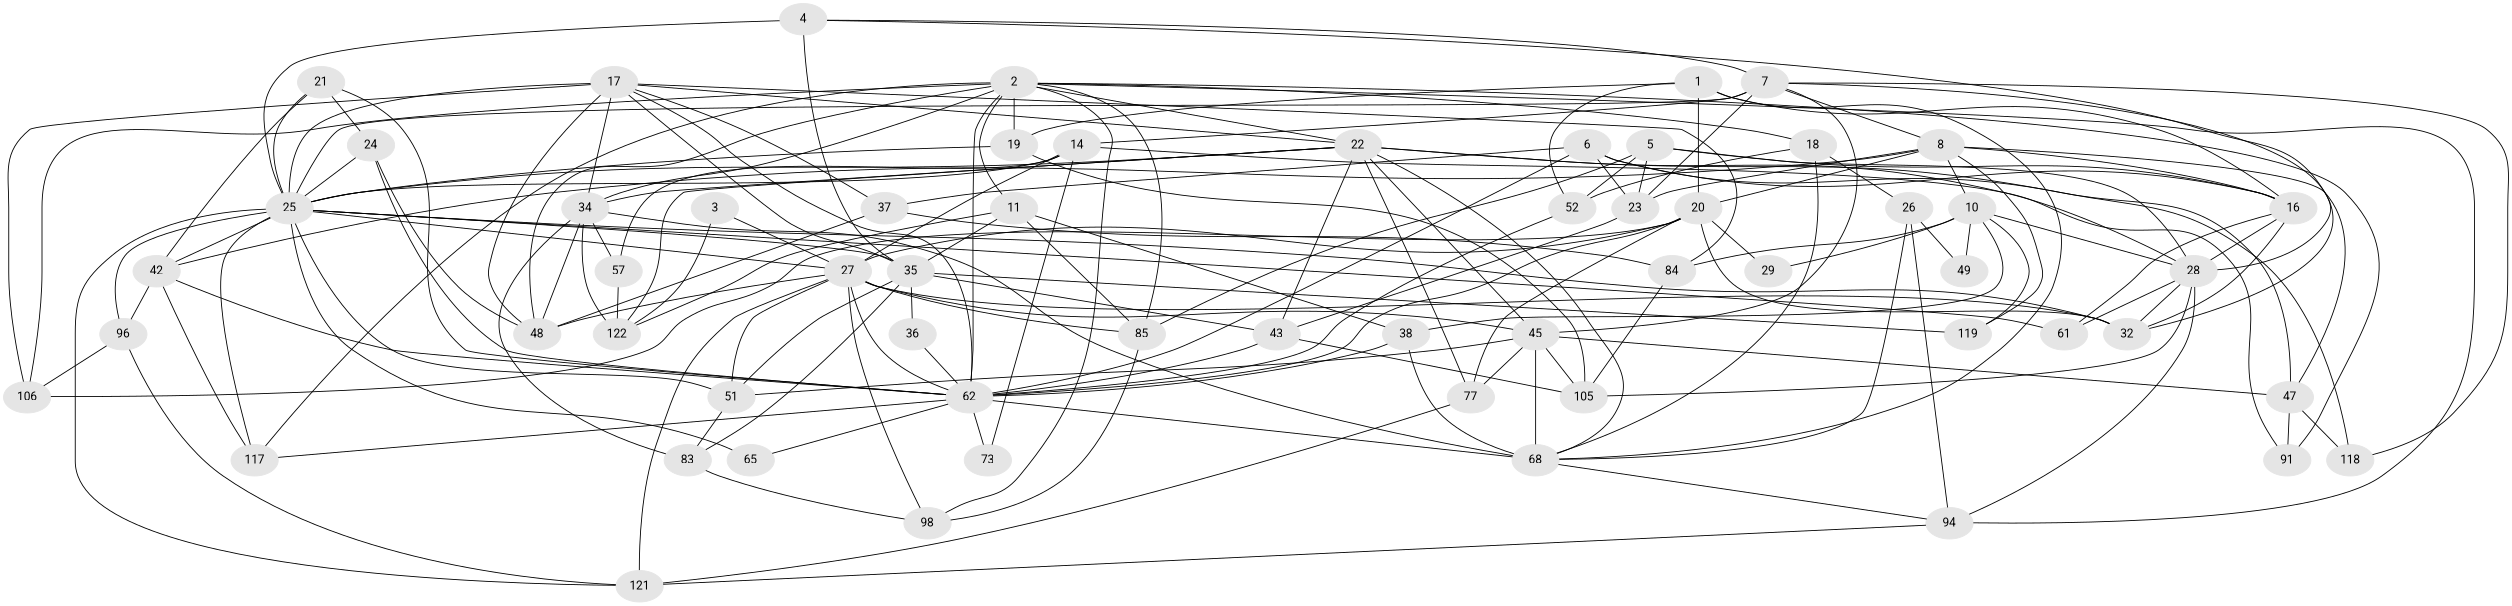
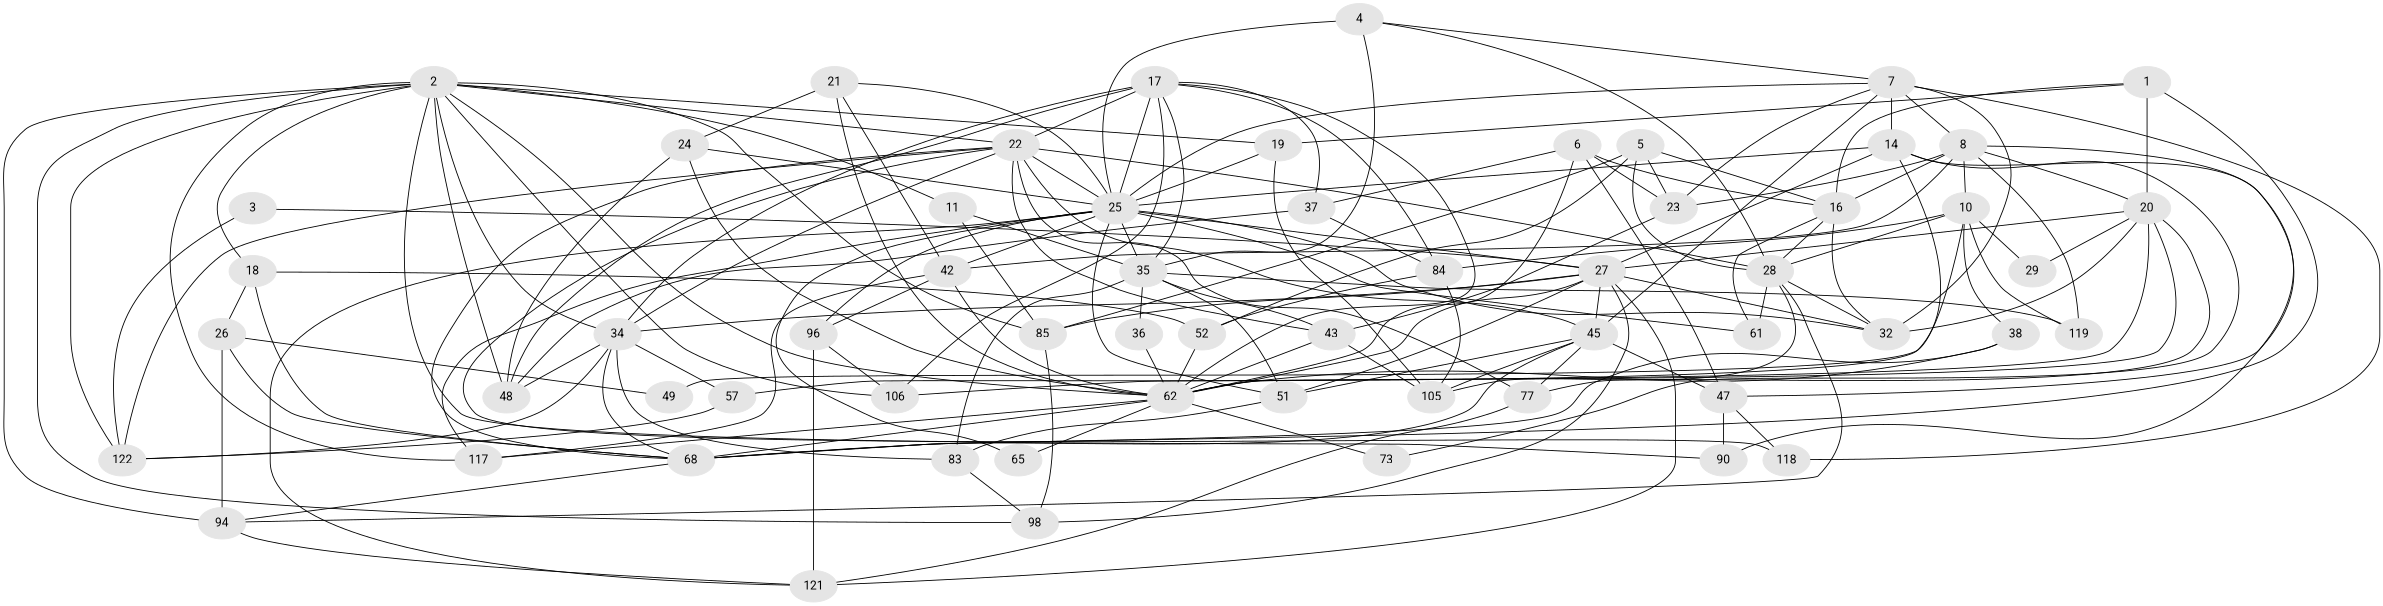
edge "1" -- "52": now "84" -- "52"
edge "11" -- "122": now "2" -- "122"
edge "11" -- "38": removed
edge "27" -- "48": now "27" -- "34"
node "91": label "91" -> "90"
